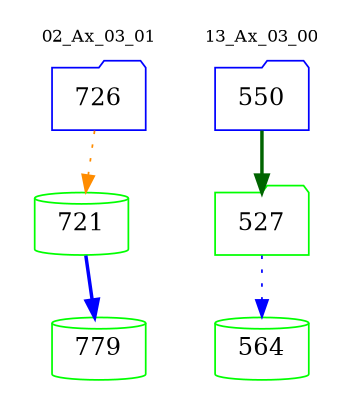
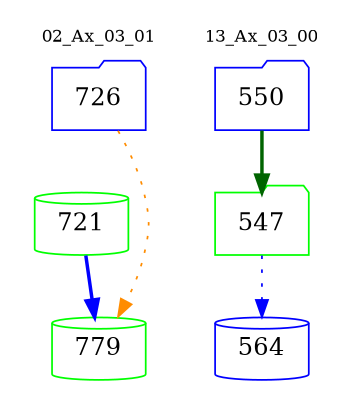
edge "726" -> "721": now "726" -> "779"
node "527": label "527" -> "547"
node "564": color green -> blue
